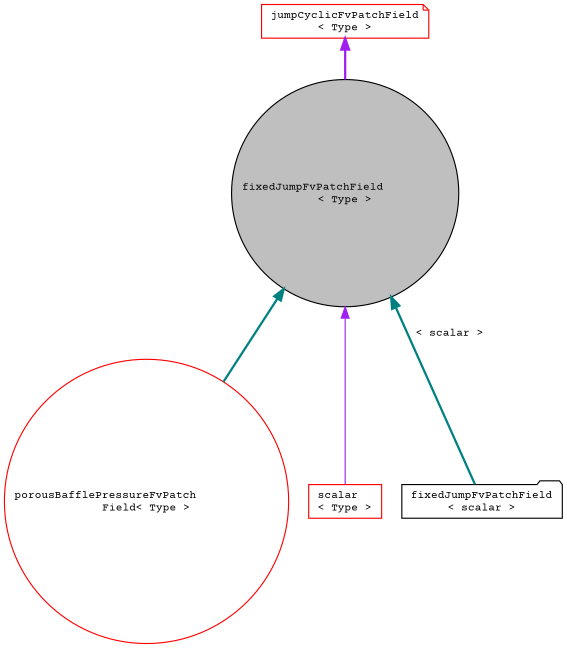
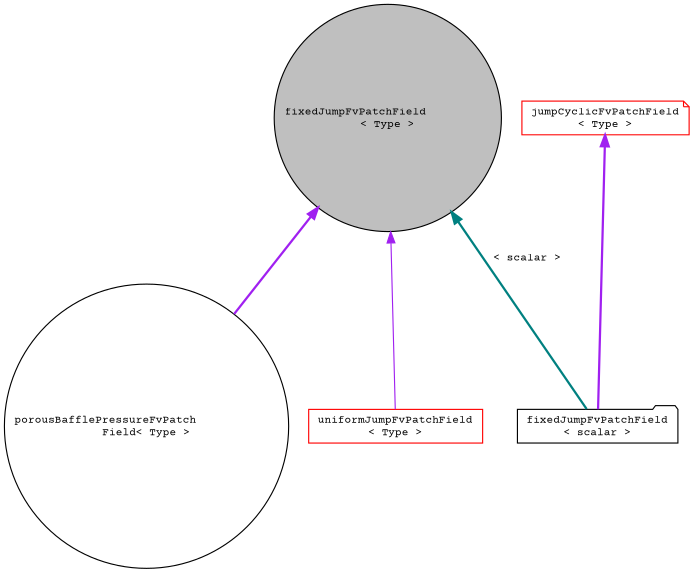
edge "fixedJumpFvPatchField < Type >" -> "jumpCyclicFvPatchField < Type >": now "fixedJumpFvPatchField < scalar >" -> "jumpCyclicFvPatchField < Type >"
edge "porousBafflePressureFvPatch Field< Type >" -> "fixedJumpFvPatchField < Type >": color teal -> purple
node "porousBafflePressureFvPatch Field< Type >": color red -> black
node "scalar < Type >": label "scalar < Type >" -> "uniformJumpFvPatchField < Type >"
